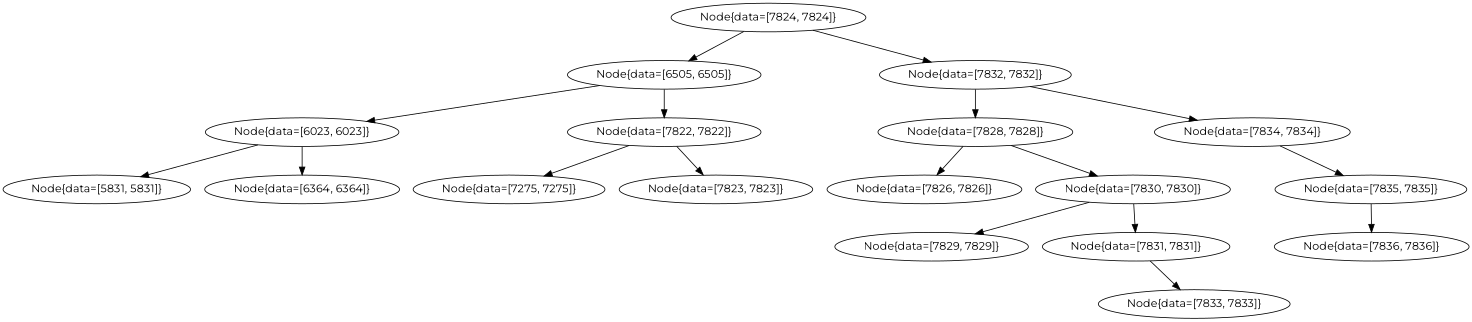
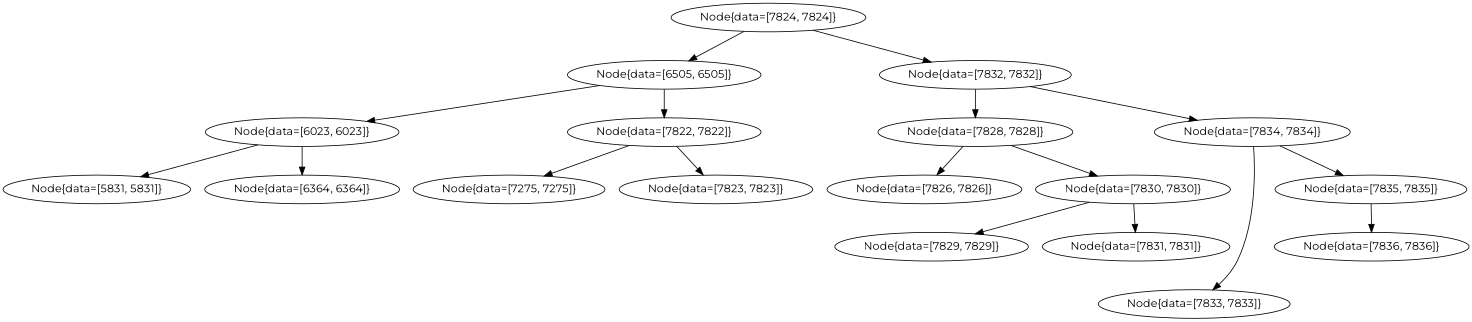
edge "Node{data=[7831, 7831]}" -> "Node{data=[7833, 7833]}": now "Node{data=[7834, 7834]}" -> "Node{data=[7833, 7833]}"
